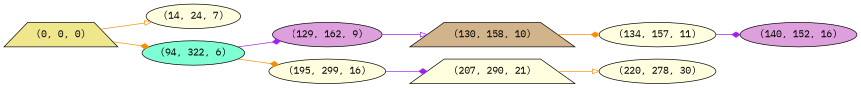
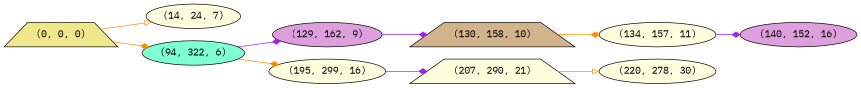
edge "(129, 162, 9)" -> "(130, 158, 10)": arrowhead onormal -> diamond
